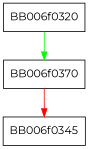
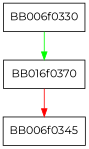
node "BB006f0320": label "BB006f0320" -> "BB006f0330"
node "BB006f0370": label "BB006f0370" -> "BB016f0370"
